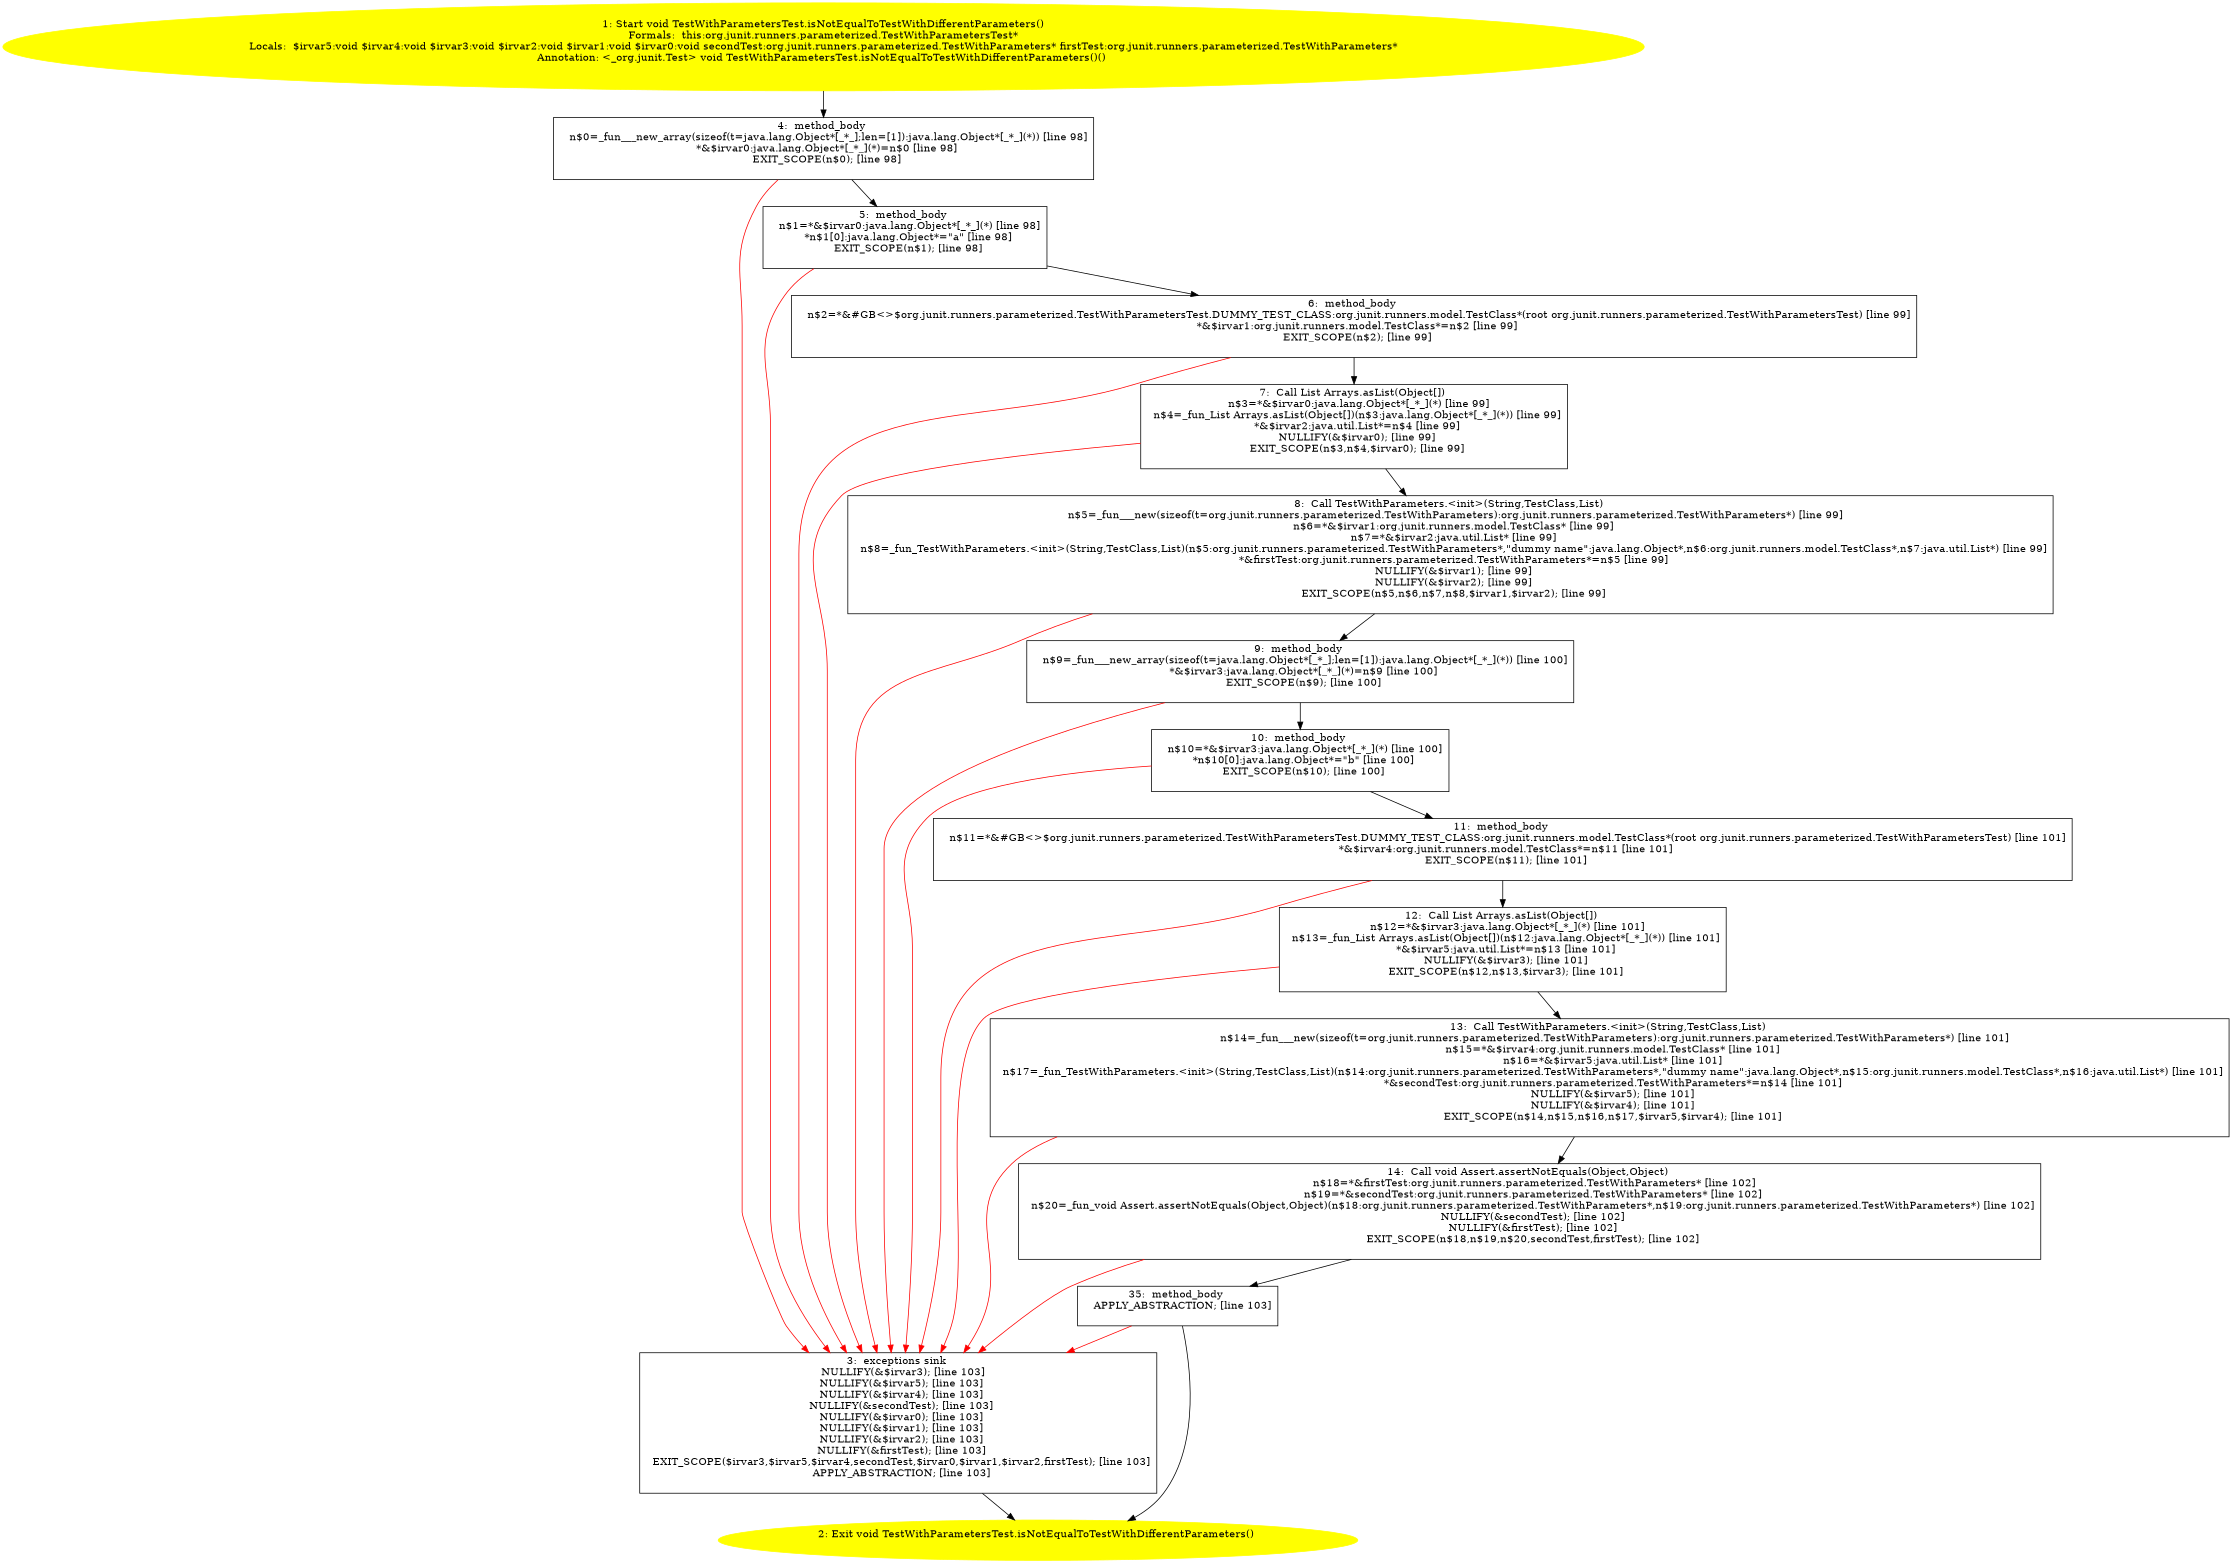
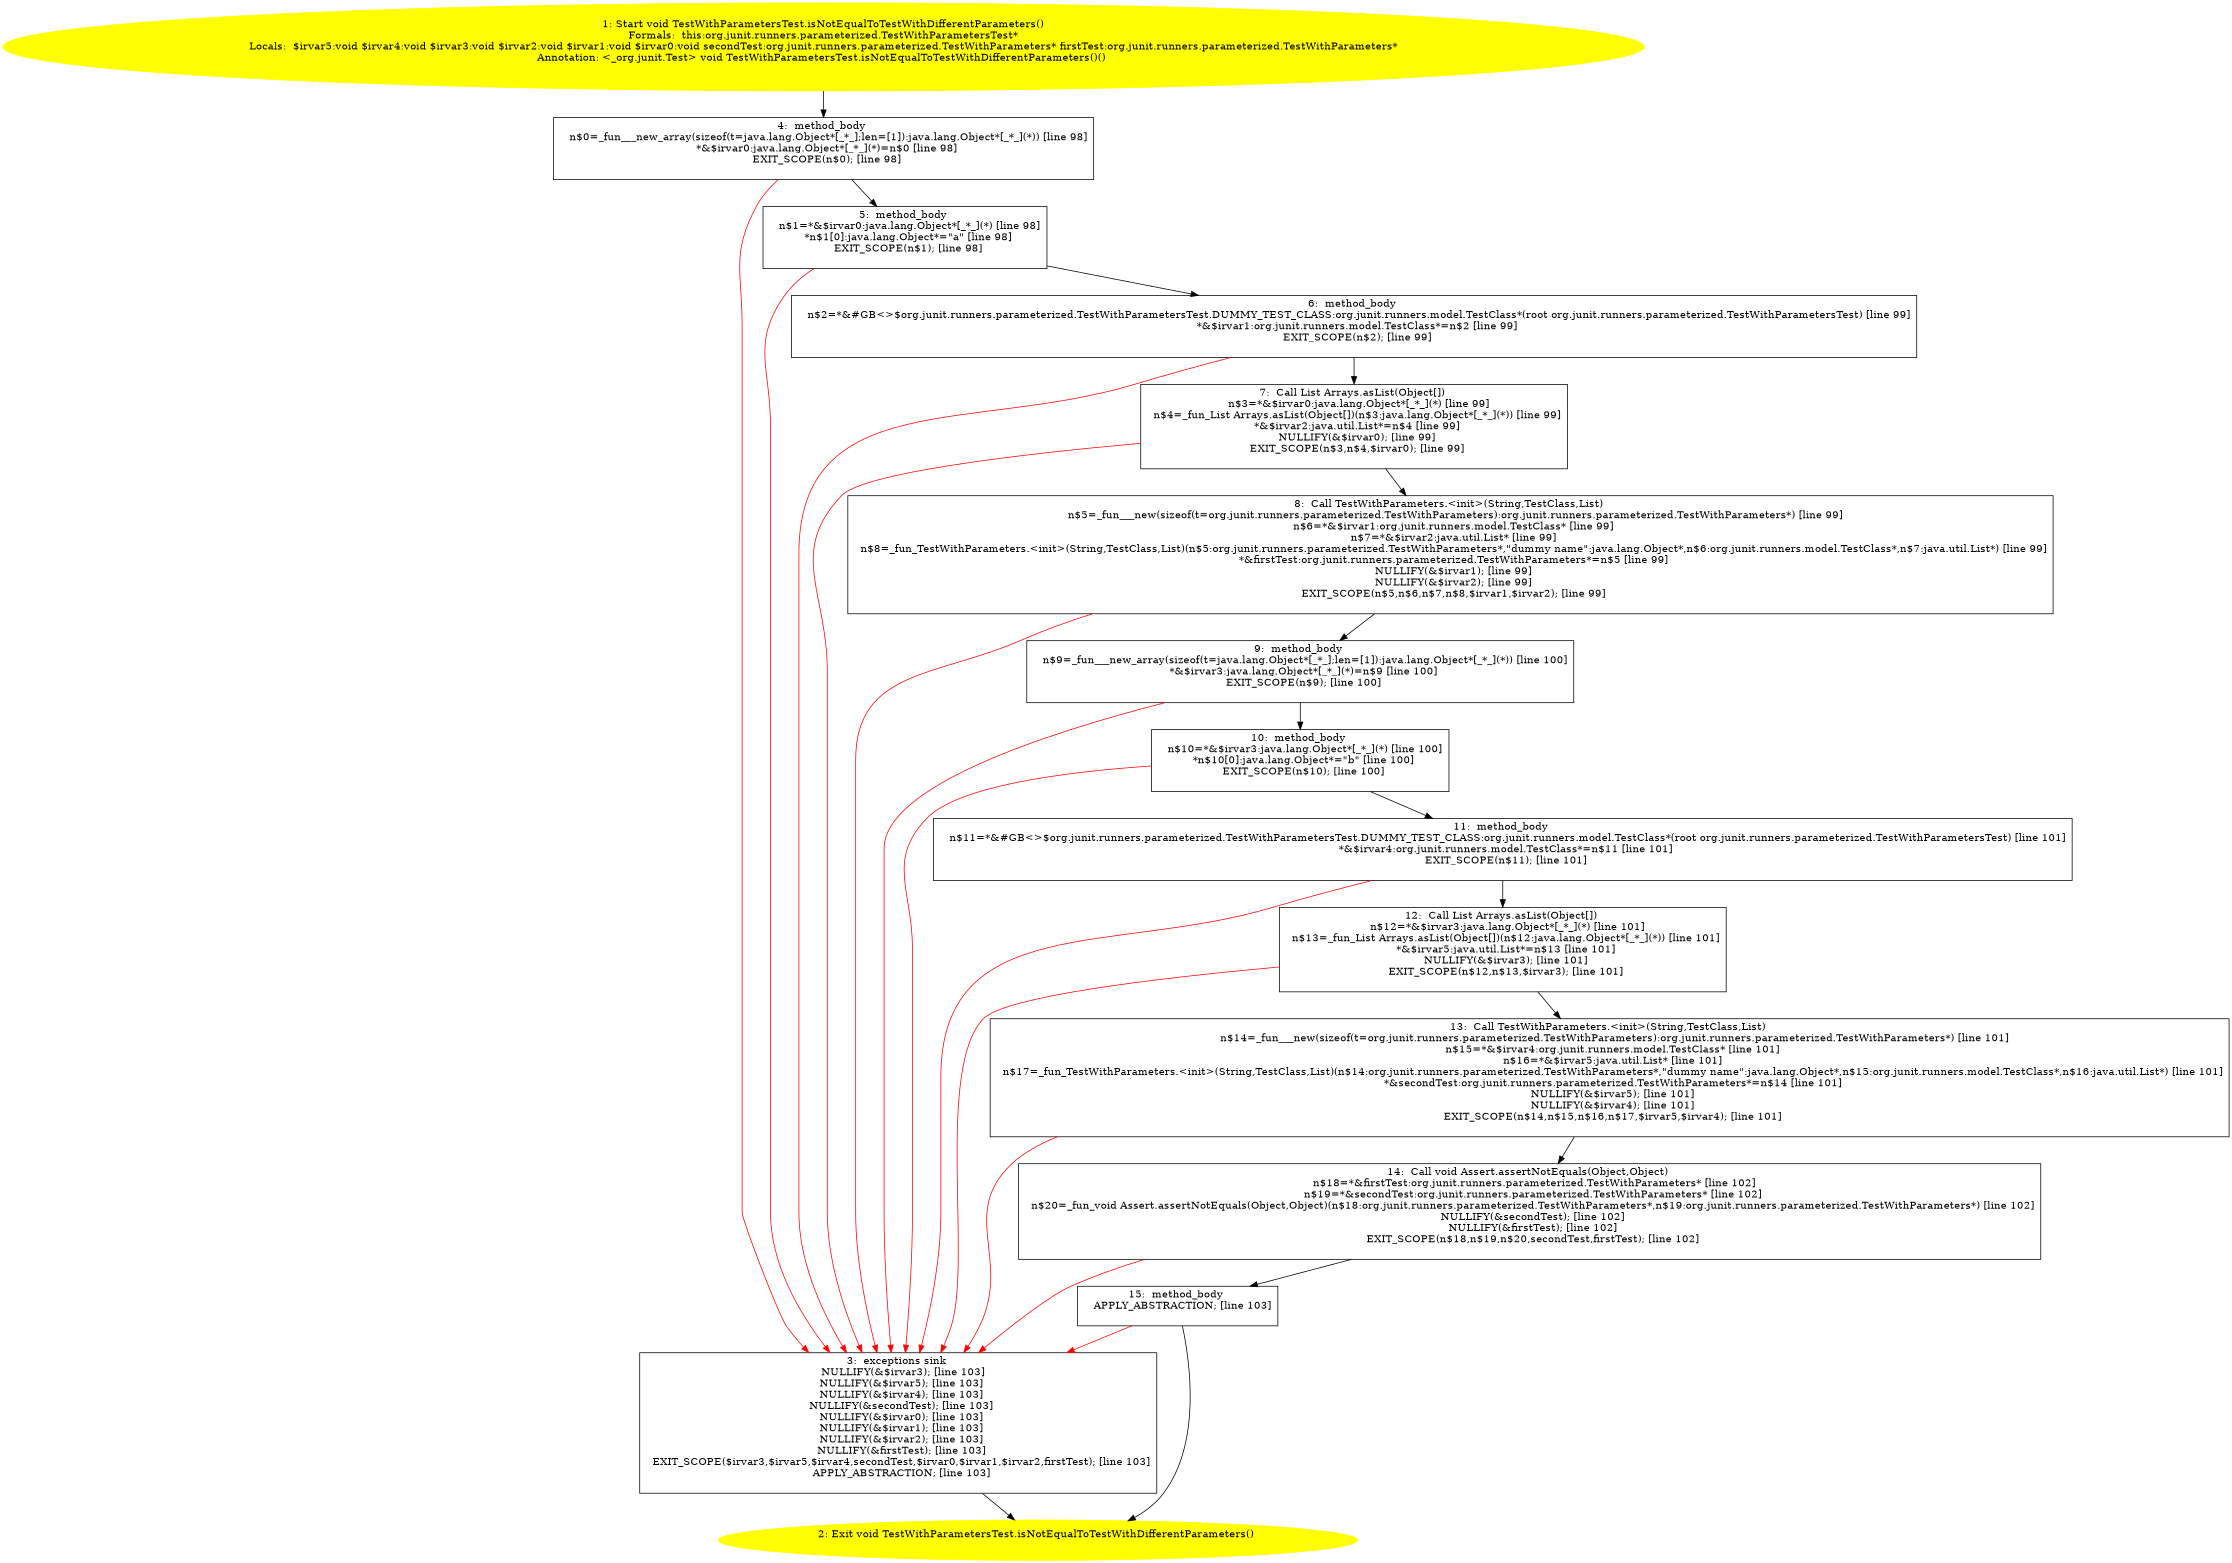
node "35:  method_body APPLY_ABSTRACTION; [line 103]": label "35:  method_body APPLY_ABSTRACTION; [line 103]" -> "15:  method_body APPLY_ABSTRACTION; [line 103]"
